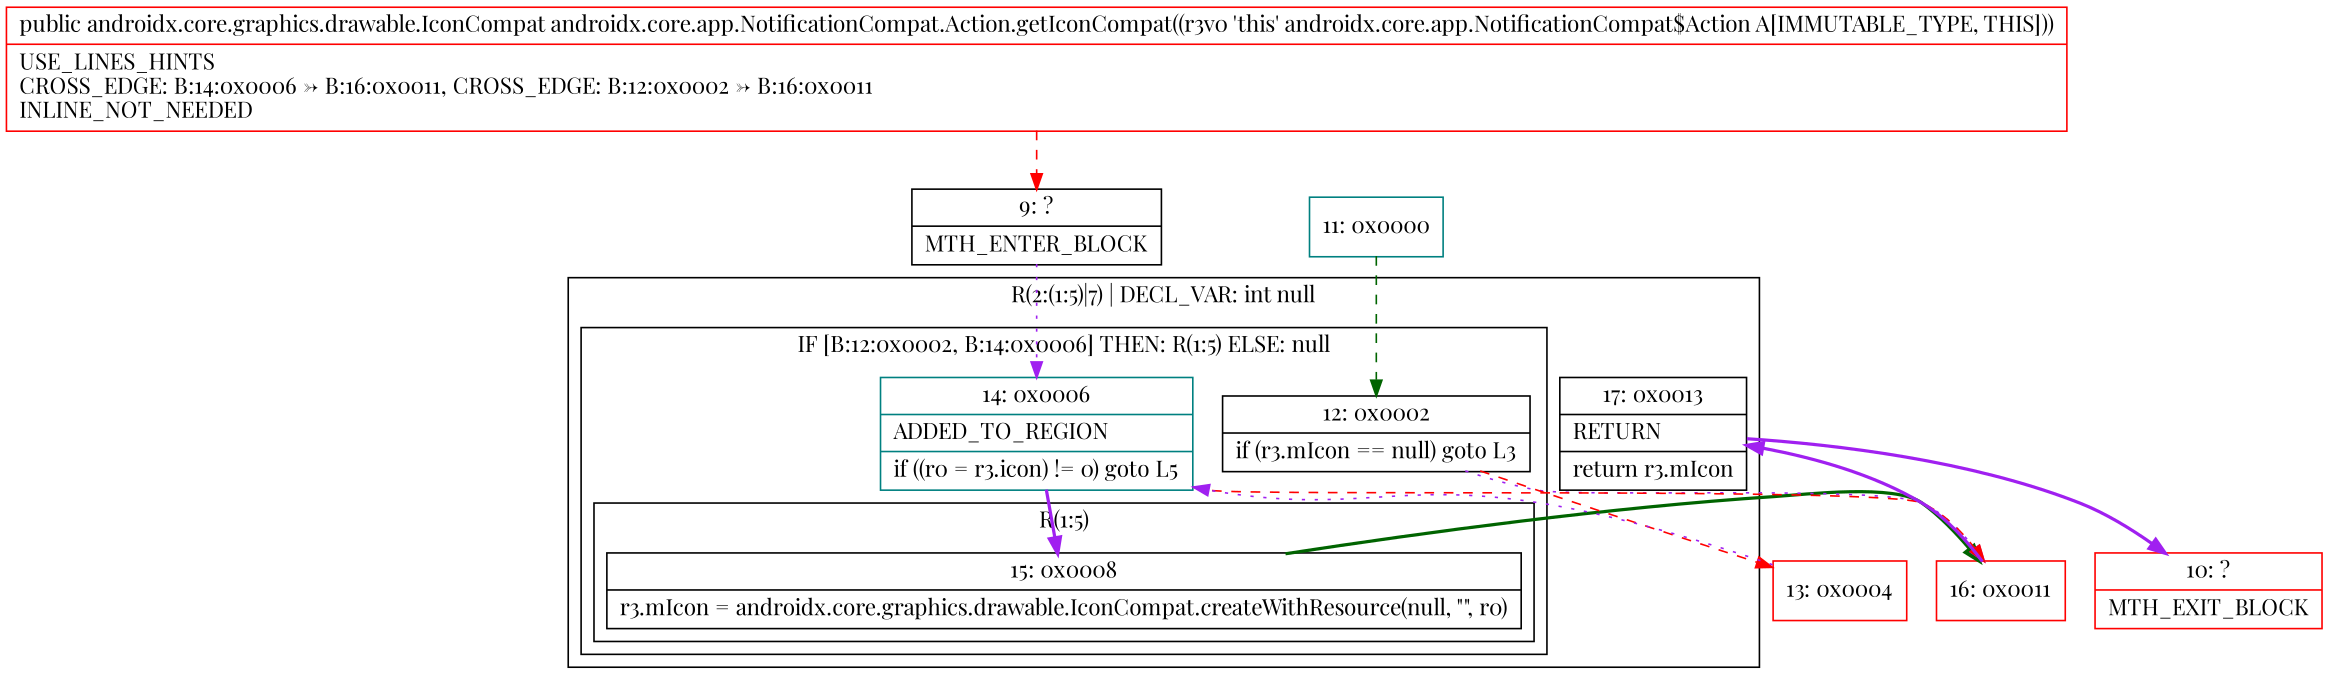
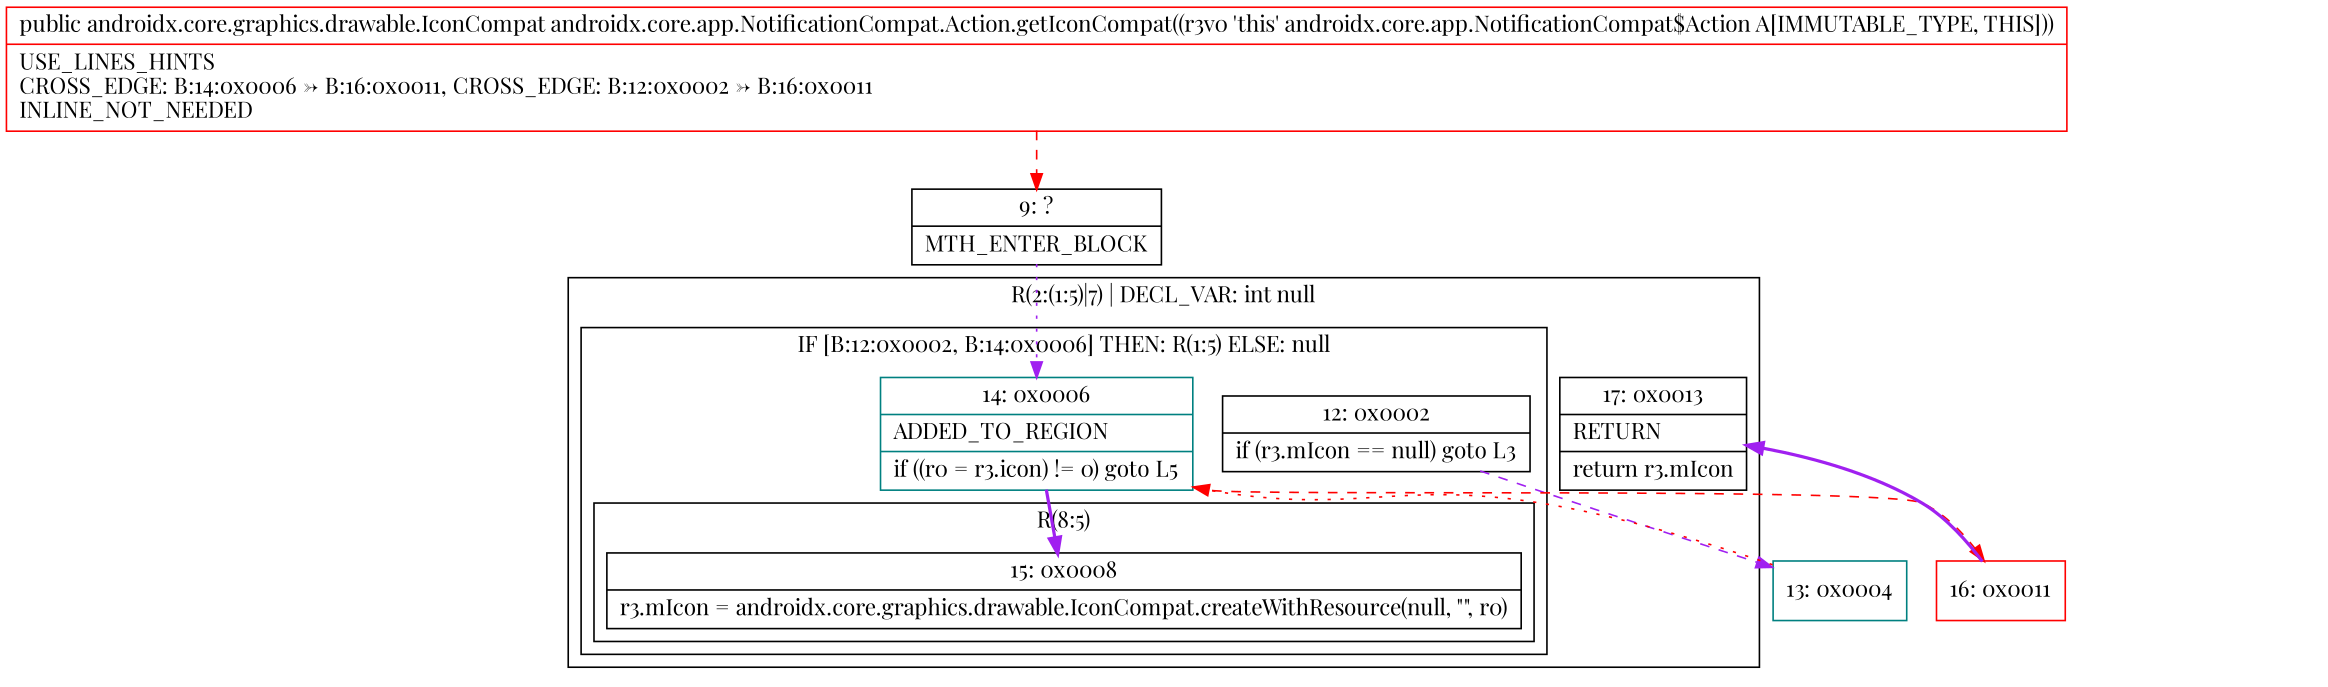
node "11: 0x0000": removed
edge "12: 0x0002" -> "16: 0x0011": removed
edge "13: 0x0004" -> "14: 0x0006": color purple -> red
edge "15: 0x0008" -> "16: 0x0011": removed
edge "12: 0x0002" -> "13: 0x0004": color red -> purple
cluster "R(1:5)": label "R(1:5)" -> "R(8:5)"
node "13: 0x0004": color red -> teal
node "10: ?": removed
